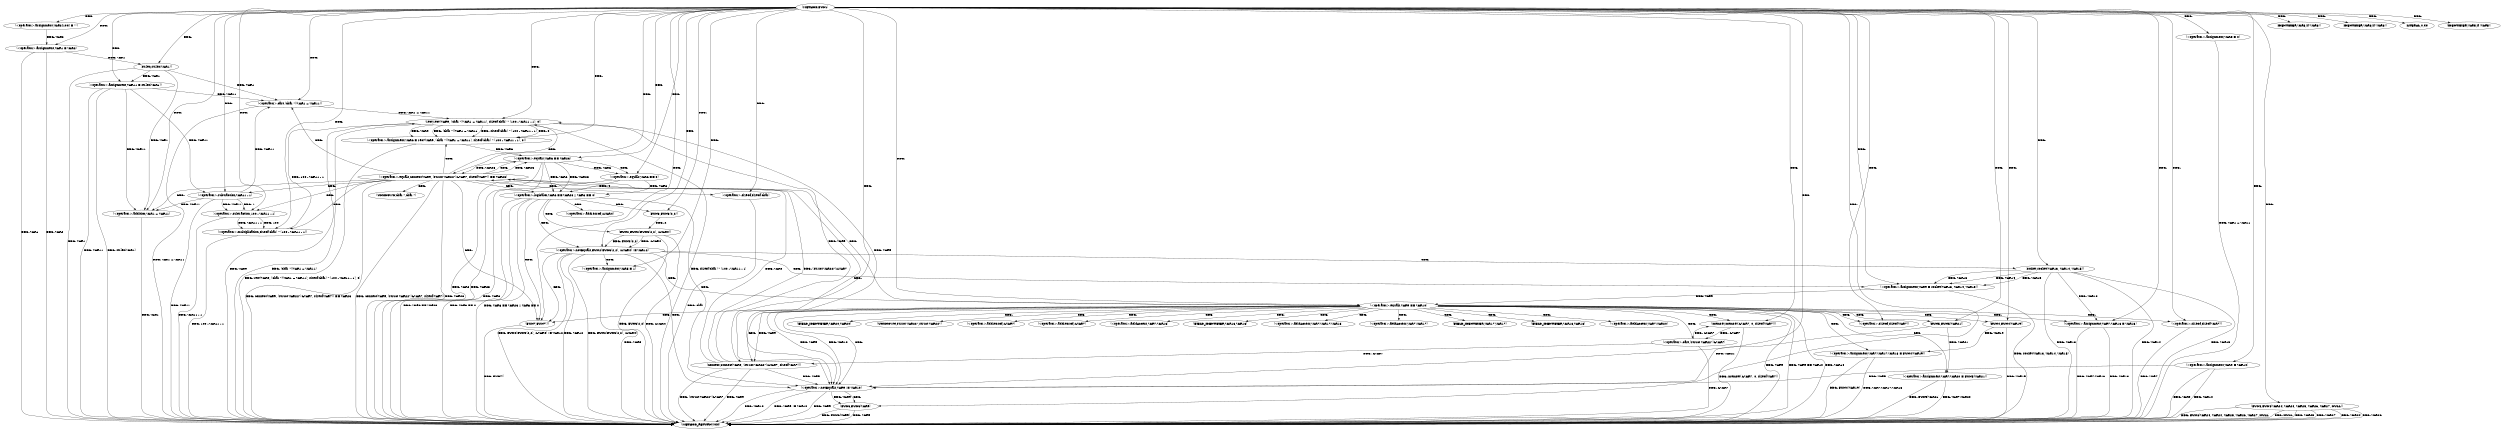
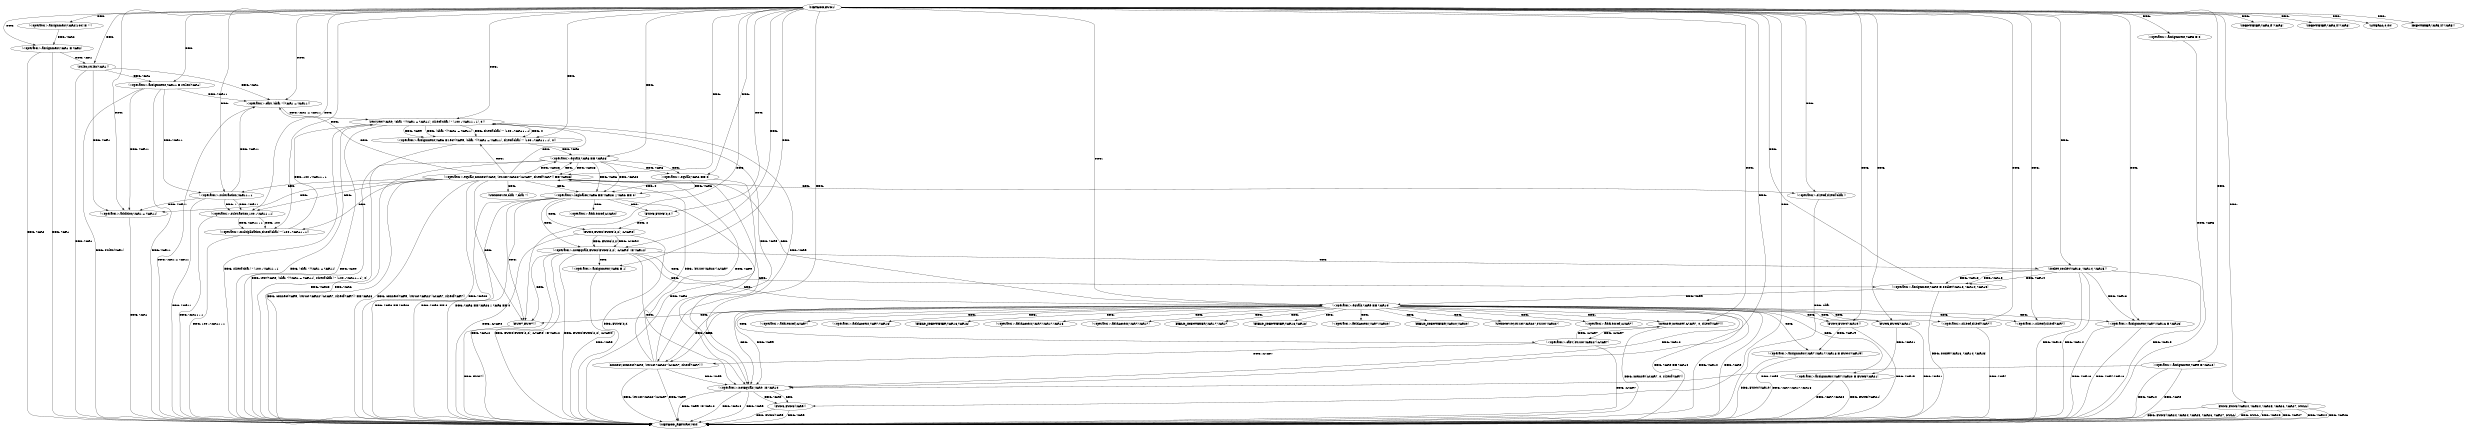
edge "(<operator>.assignment,VAR5 = 0)" -> "(METHOD_RETURN,void)": label "DDG: VAR1 + VAR11" -> "DDG: VAR5"
edge "(FUN5,FUN5(VAR21))" -> "(<operator>.notEquals,VAR9 != VAR10)": now "(FUN5,FUN5(VAR21))" -> "(METHOD_RETURN,void)"
